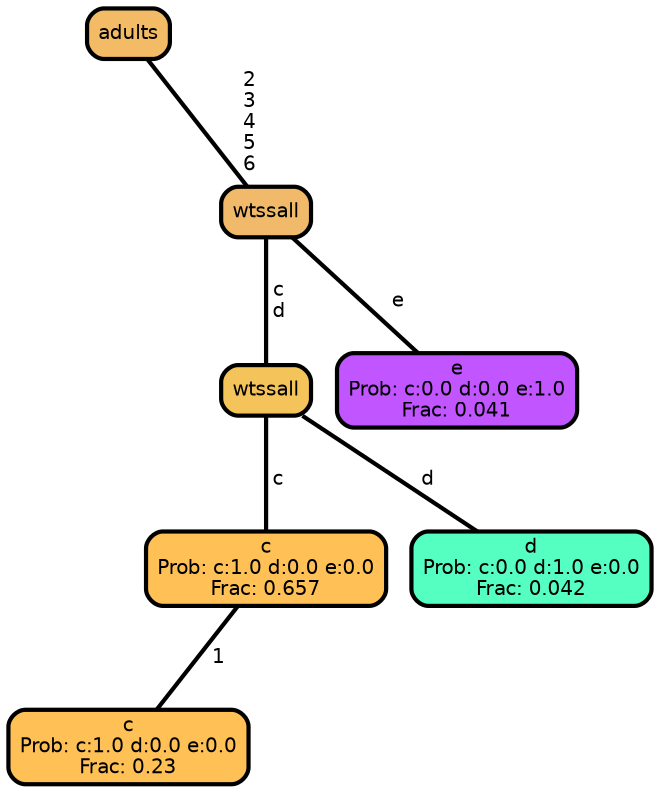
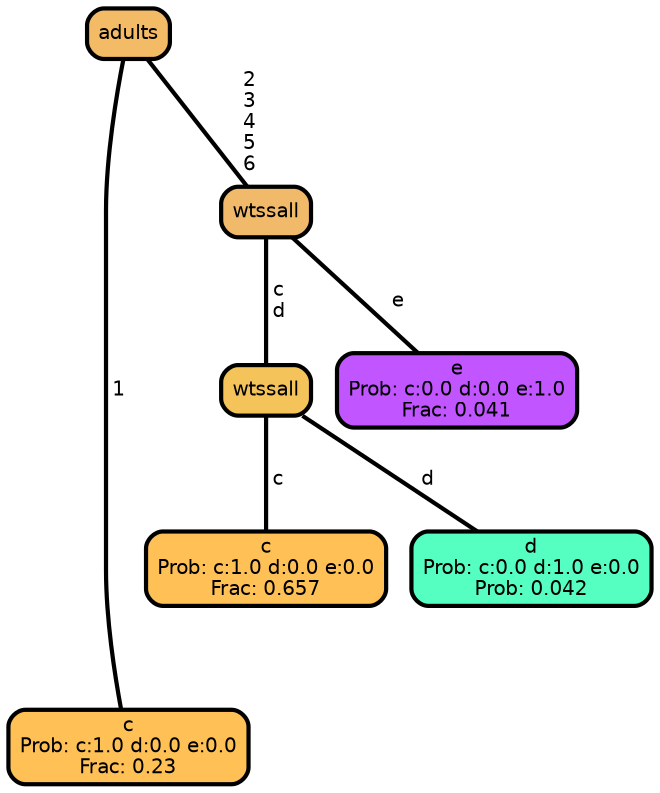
node "d Prob: c:0.0 d:1.0 e:0.0 Frac: 0.042": label "d Prob: c:0.0 d:1.0 e:0.0 Frac: 0.042" -> "d Prob: c:0.0 d:1.0 e:0.0 Prob: 0.042"
edge "c Prob: c:1.0 d:0.0 e:0.0 Frac: 0.657" -- "c Prob: c:1.0 d:0.0 e:0.0 Frac: 0.23": now "adults" -- "c Prob: c:1.0 d:0.0 e:0.0 Frac: 0.23"
